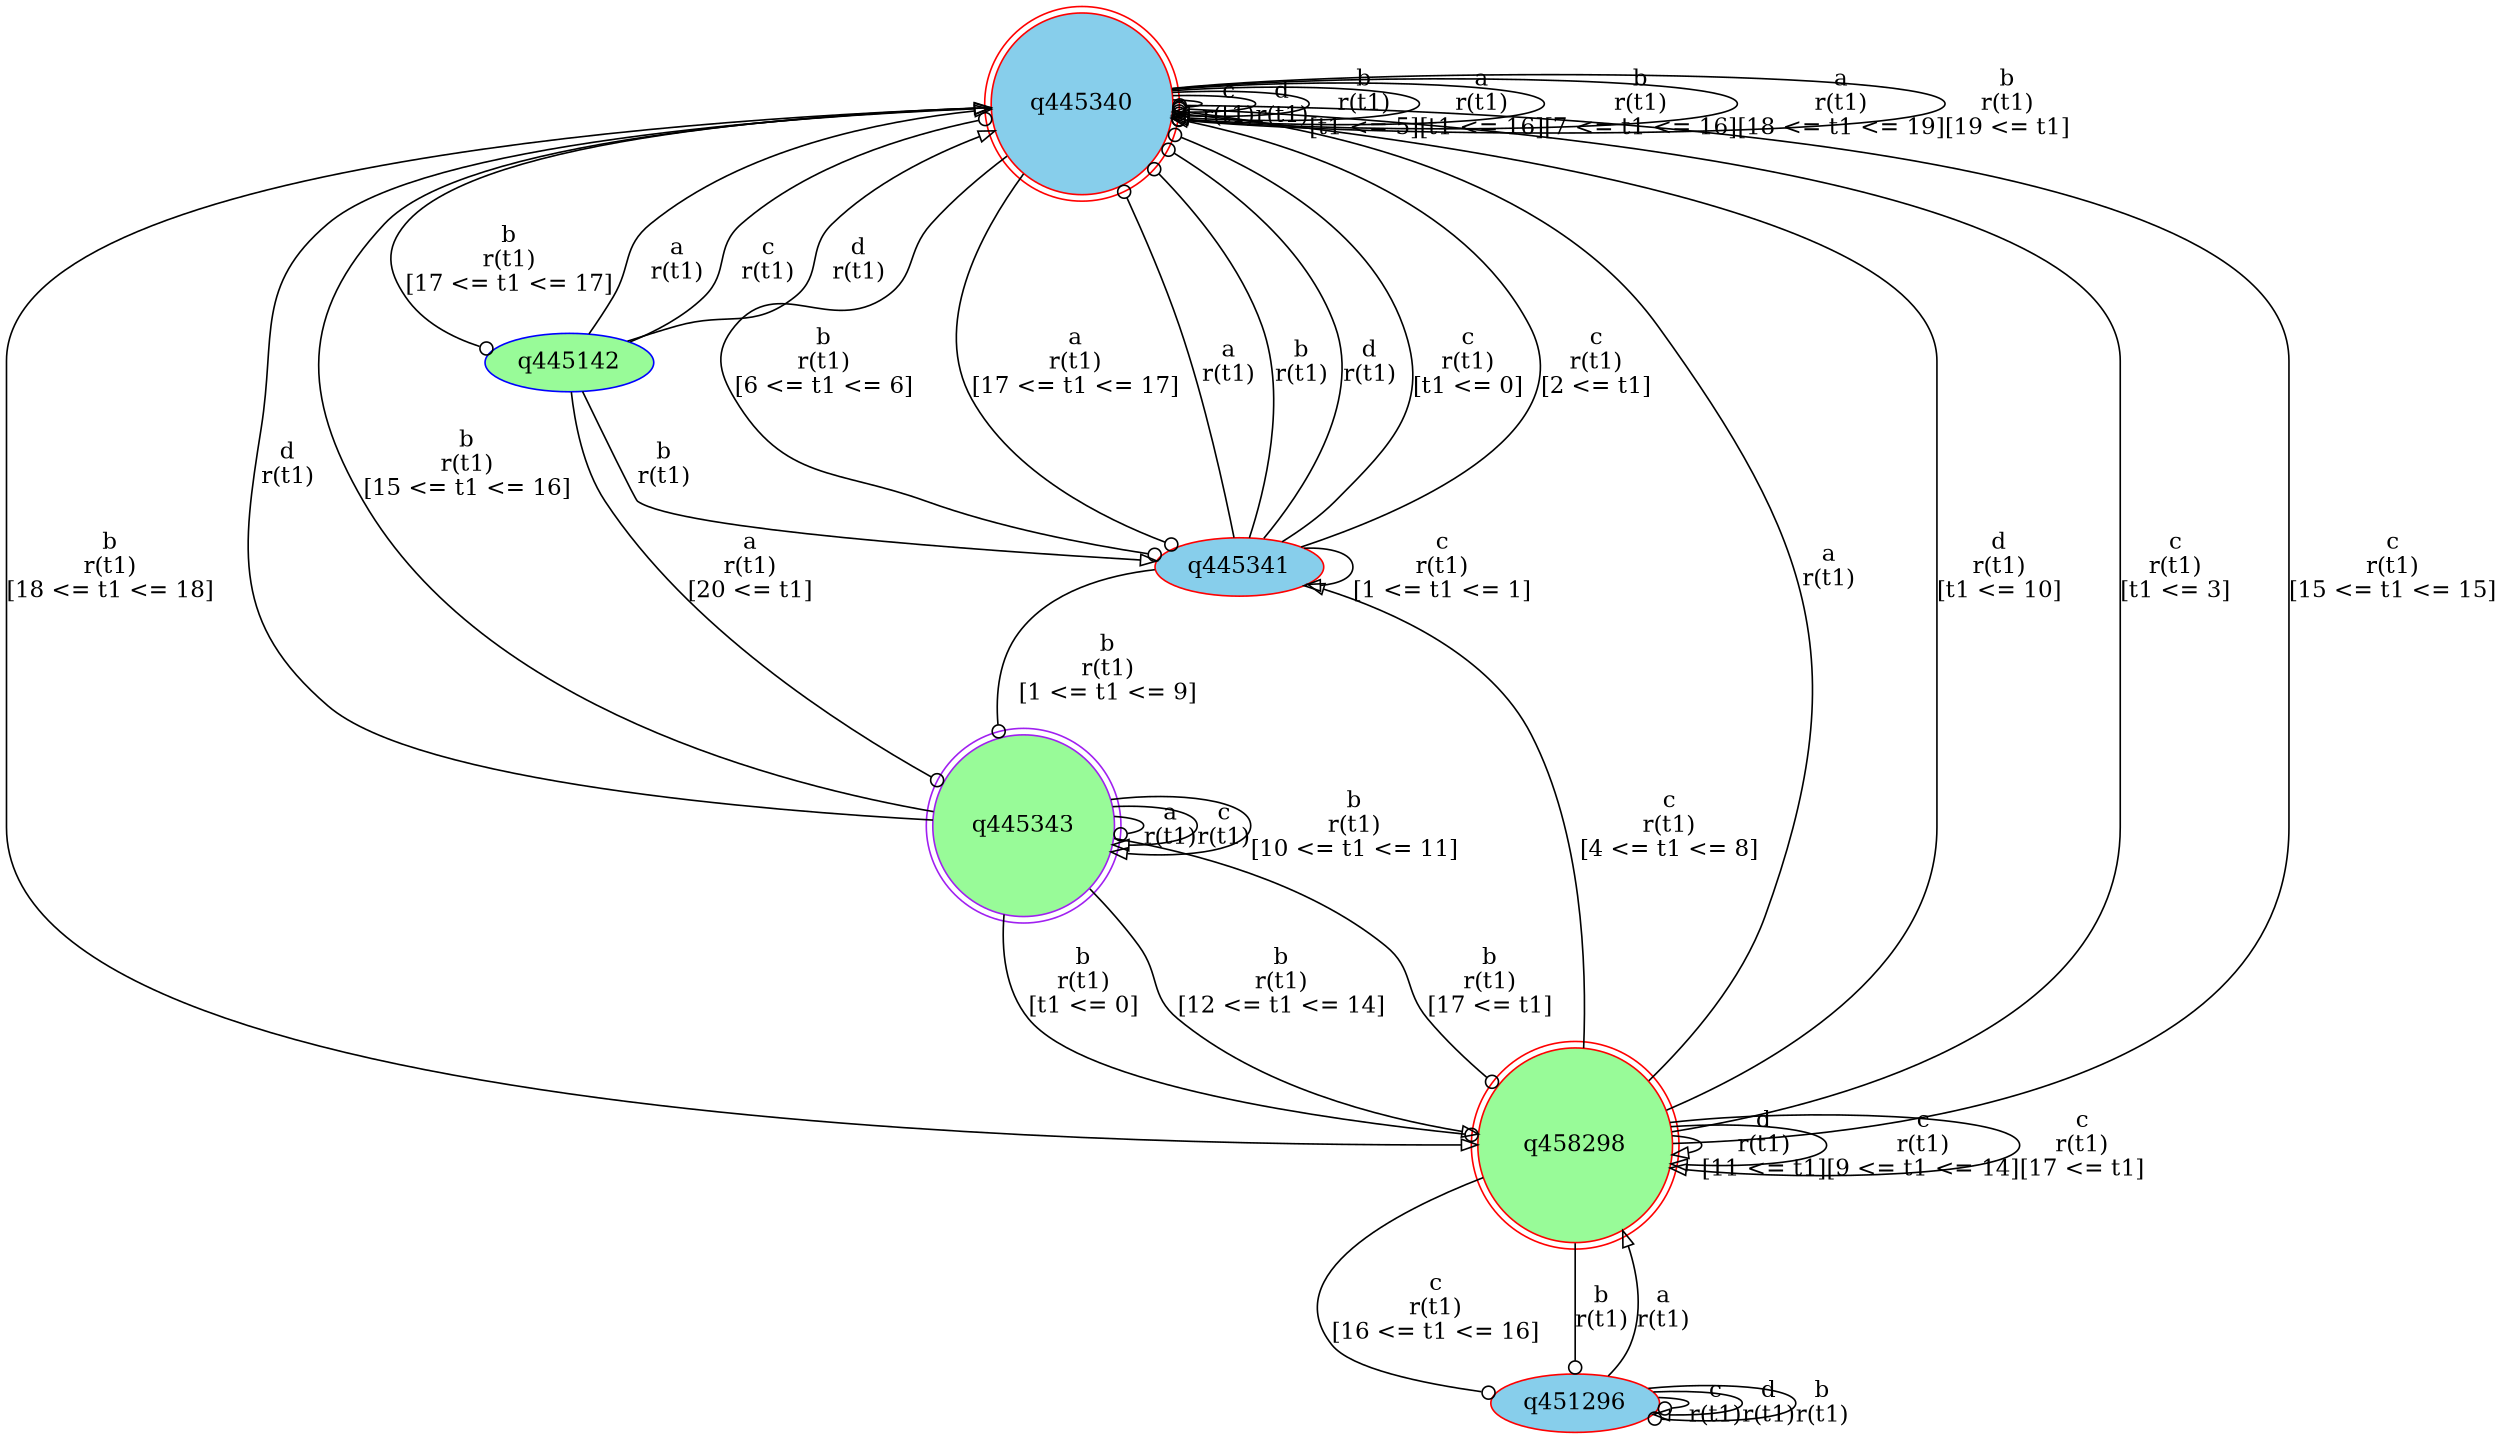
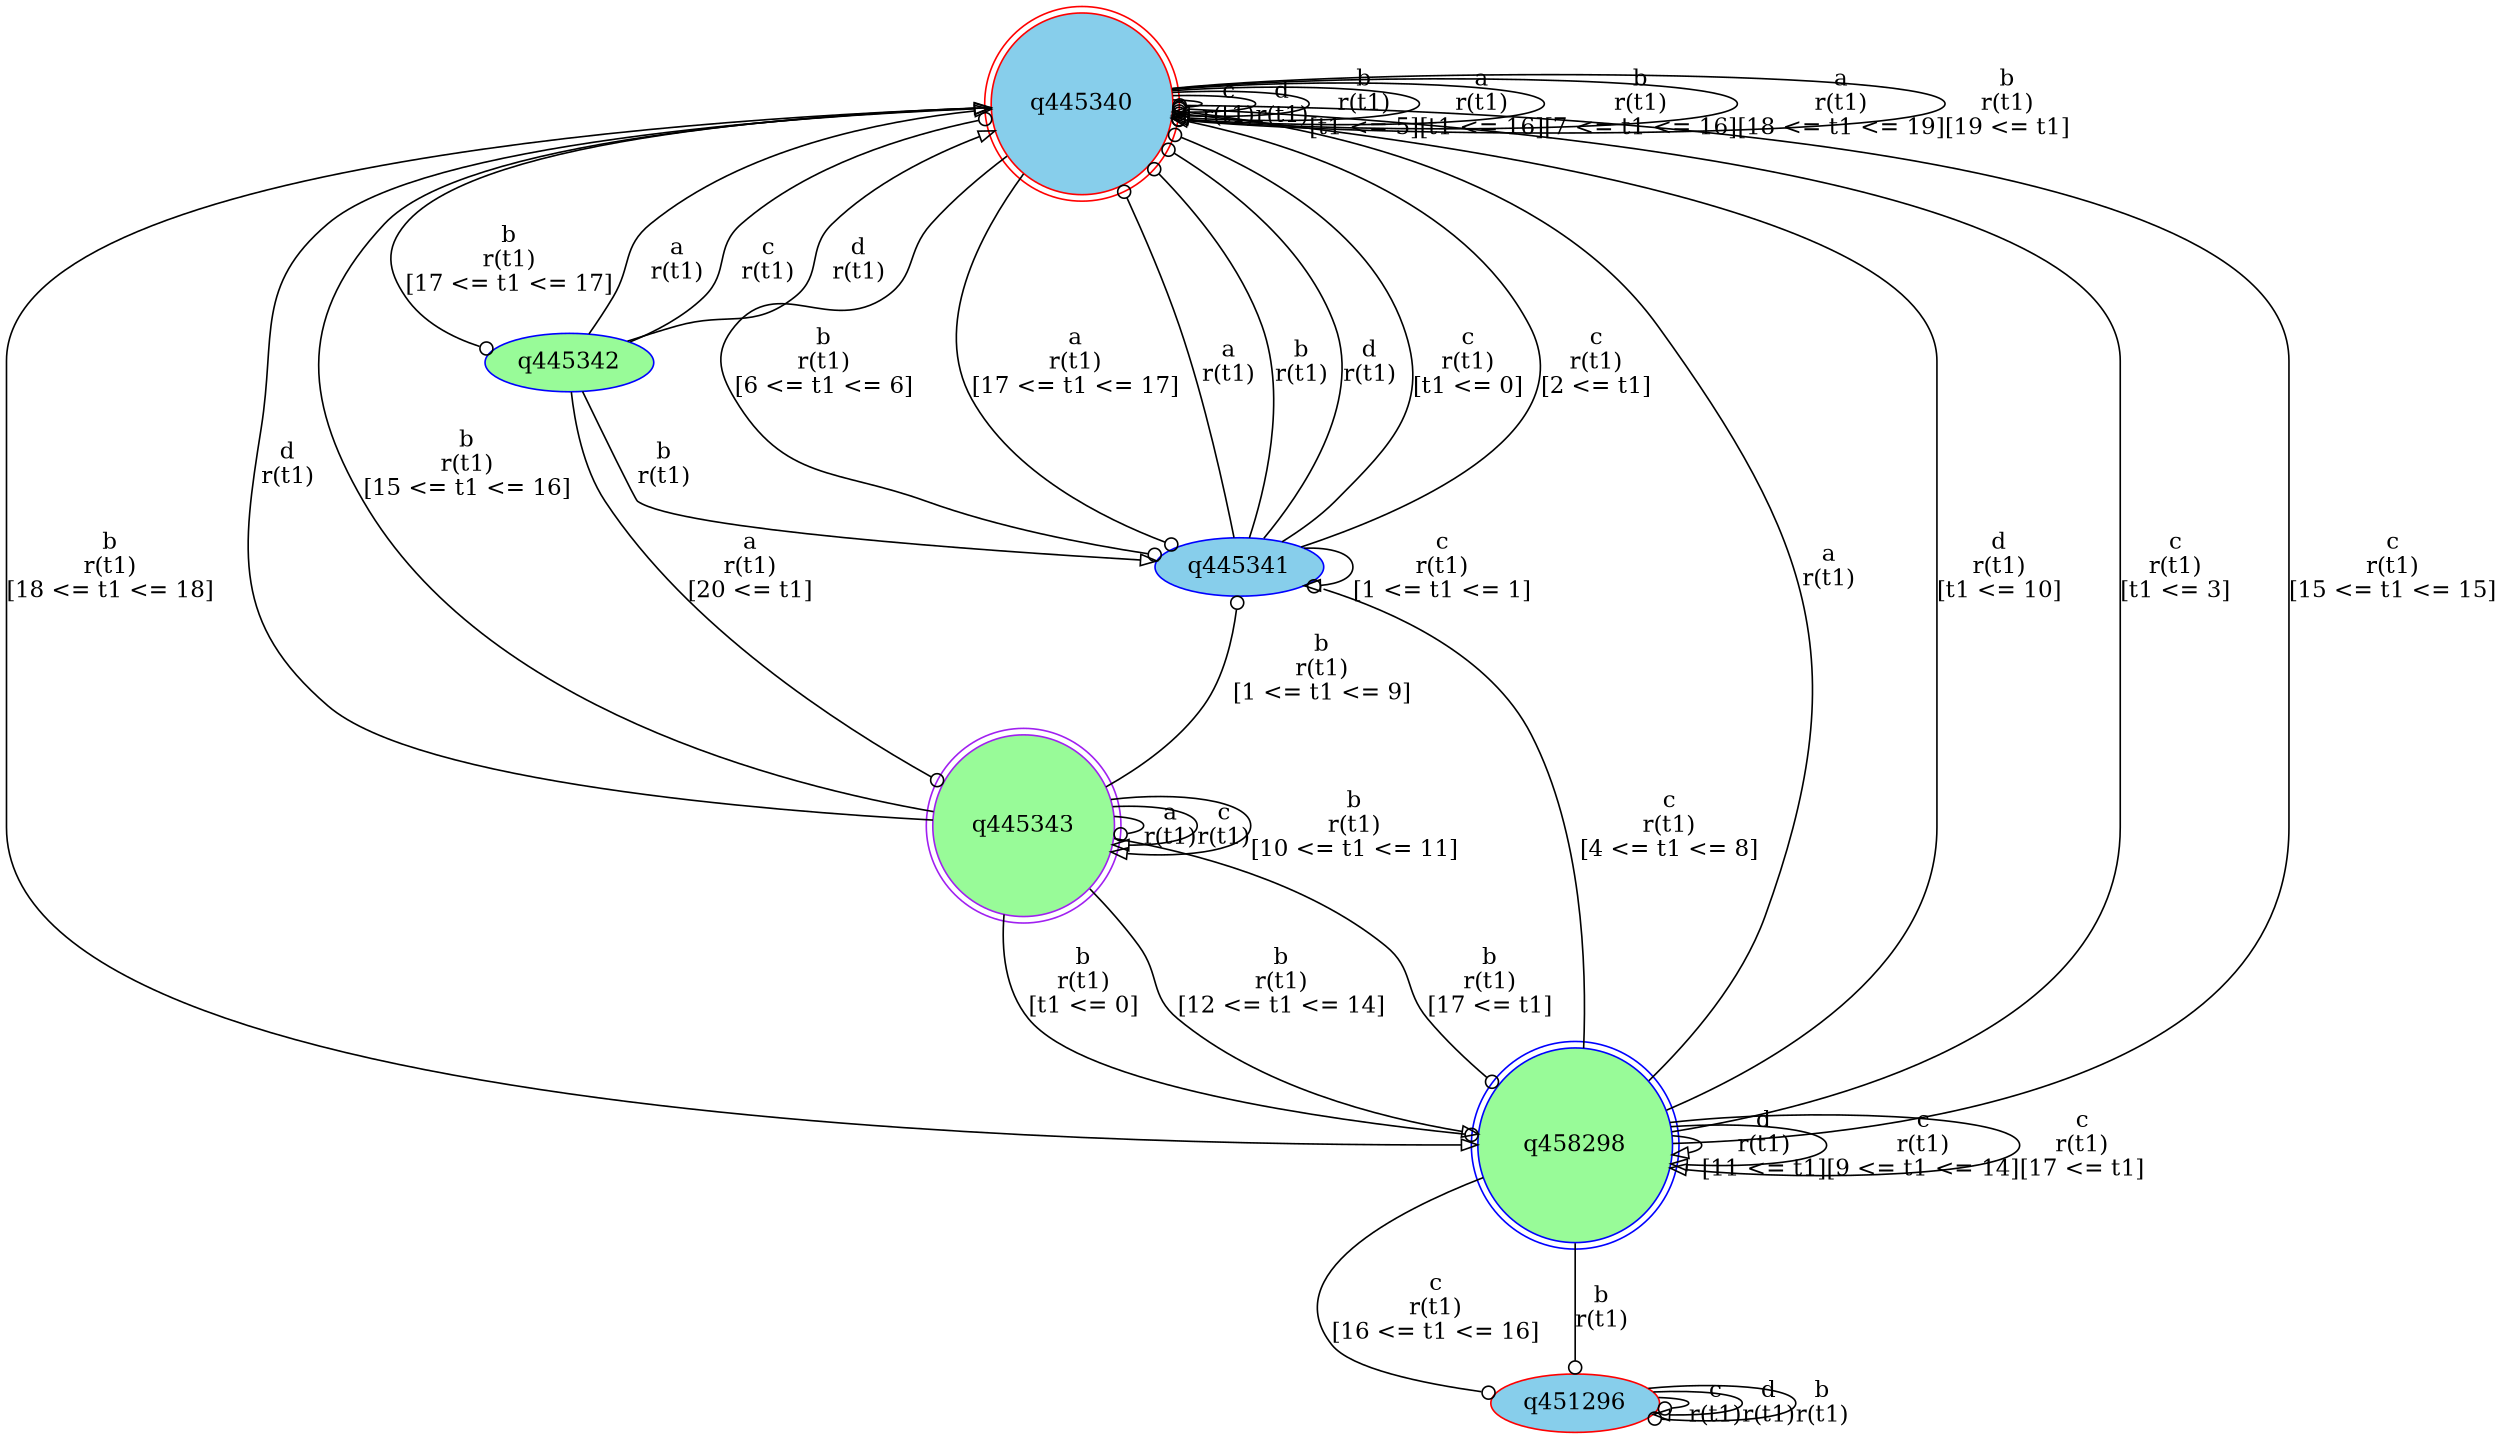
node "q445142": label "q445142" -> "q445342"
node "q445341": color red -> blue
edge "q445341" -> "q445343": reversed
edge "q458298" -> "q445341": arrowhead onormal -> odot
node "q458298": color red -> blue
edge "q451296" -> "q458298": removed, label "a r(t1)"
